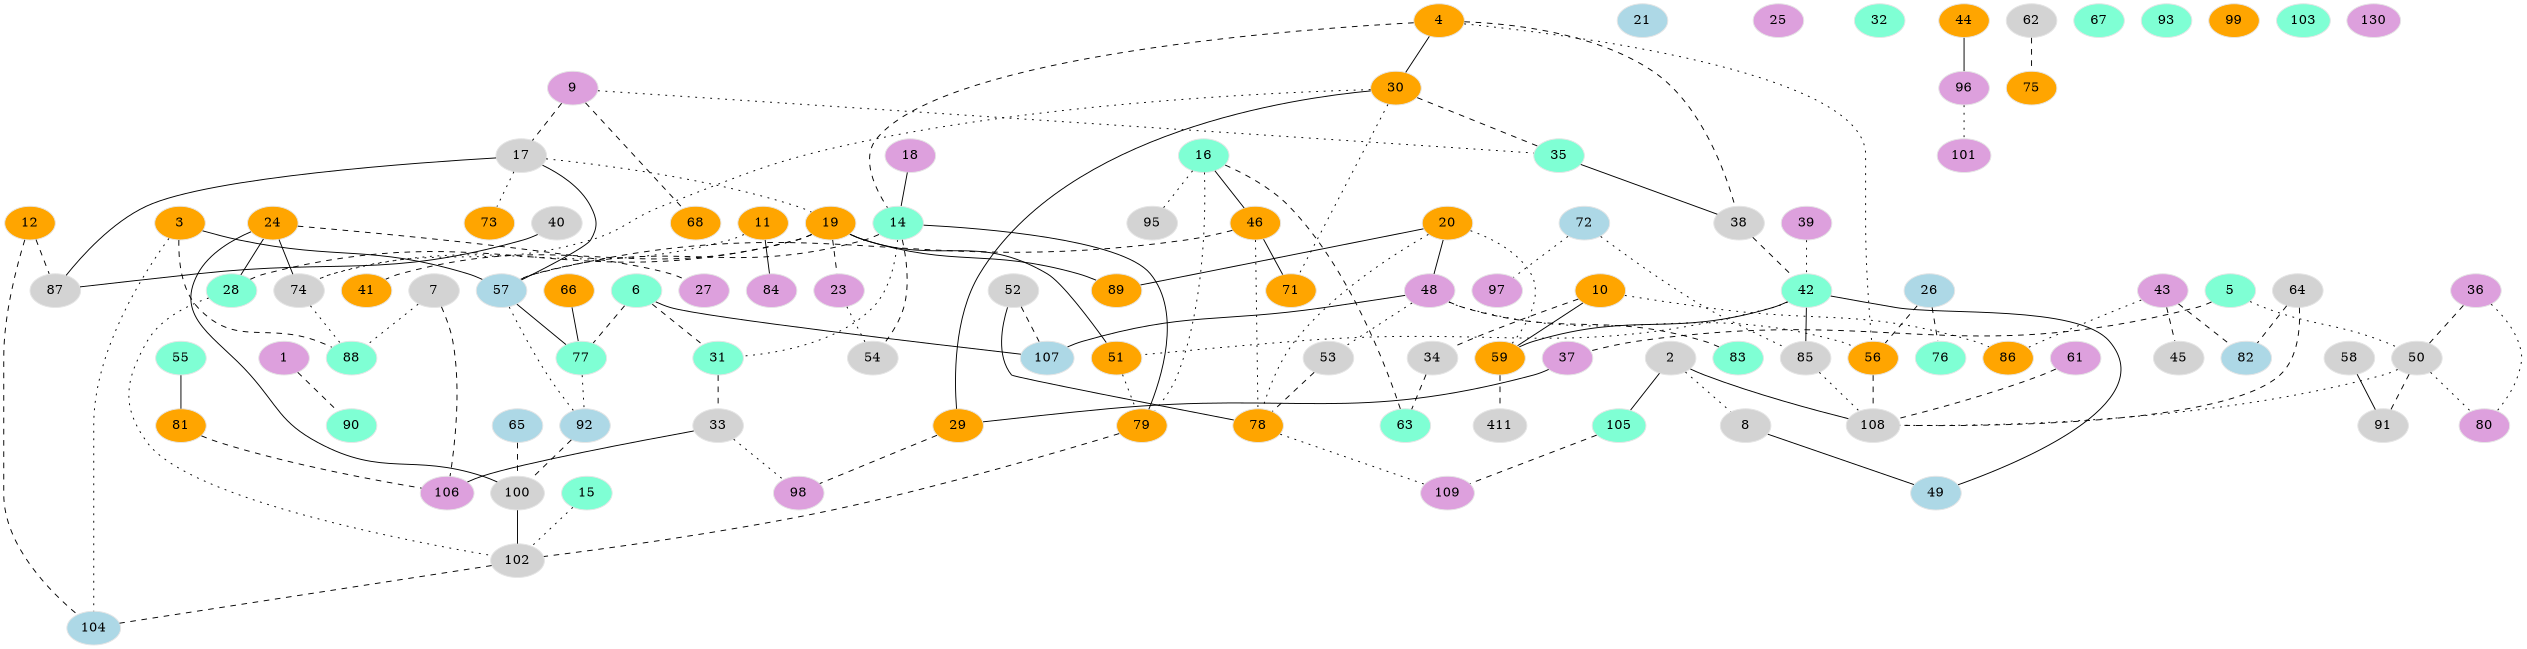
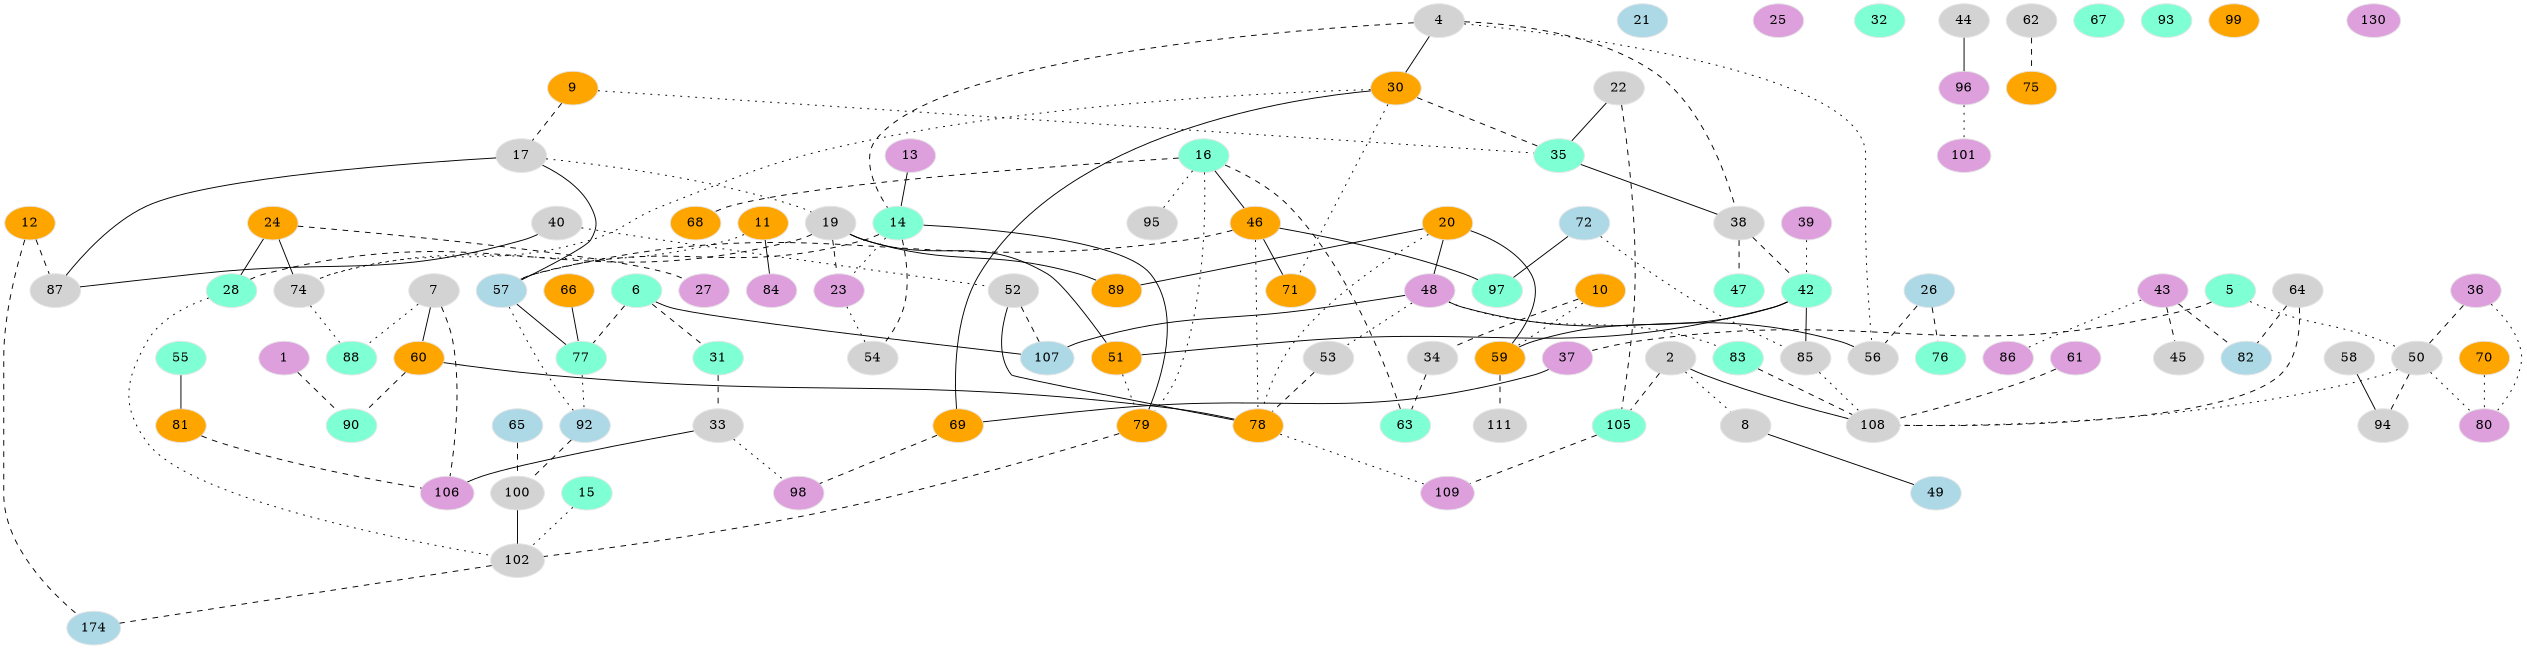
node "4": fillcolor orange -> lightgrey
node "44": fillcolor orange -> lightgrey
node "103": removed
node "9": fillcolor plum -> orange
node "22": added
edge "9" -- "68": now "16" -- "68"
node "18": label "18" -> "13"
node "3": removed
node "73": removed
node "19": fillcolor orange -> lightgrey
edge "46" -- "97": added
edge "72" -- "97": style dotted -> solid
edge "40" -- "52": added
edge "20" -- "59": style dotted -> solid
node "41": removed
node "97": fillcolor plum -> aquamarine
node "47": added
edge "14" -- "31": now "14" -- "23"
edge "10" -- "86": removed
edge "48" -- "83": style dashed -> dotted
edge "48" -- "56": style dotted -> solid
edge "10" -- "59": style solid -> dotted
edge "42" -- "49": removed
edge "42" -- "51": style dotted -> solid
node "60": added
node "56": fillcolor orange -> lightgrey
node "86": fillcolor orange -> plum
node "70": added
edge "2" -- "105": style solid -> dashed
edge "56" -- "108": now "83" -- "108"
edge "24" -- "100": removed
node "29": label "29" -> "69"
node "411": label "411" -> "111"
node "91": label "91" -> "94"
node "104": label "104" -> "174"
